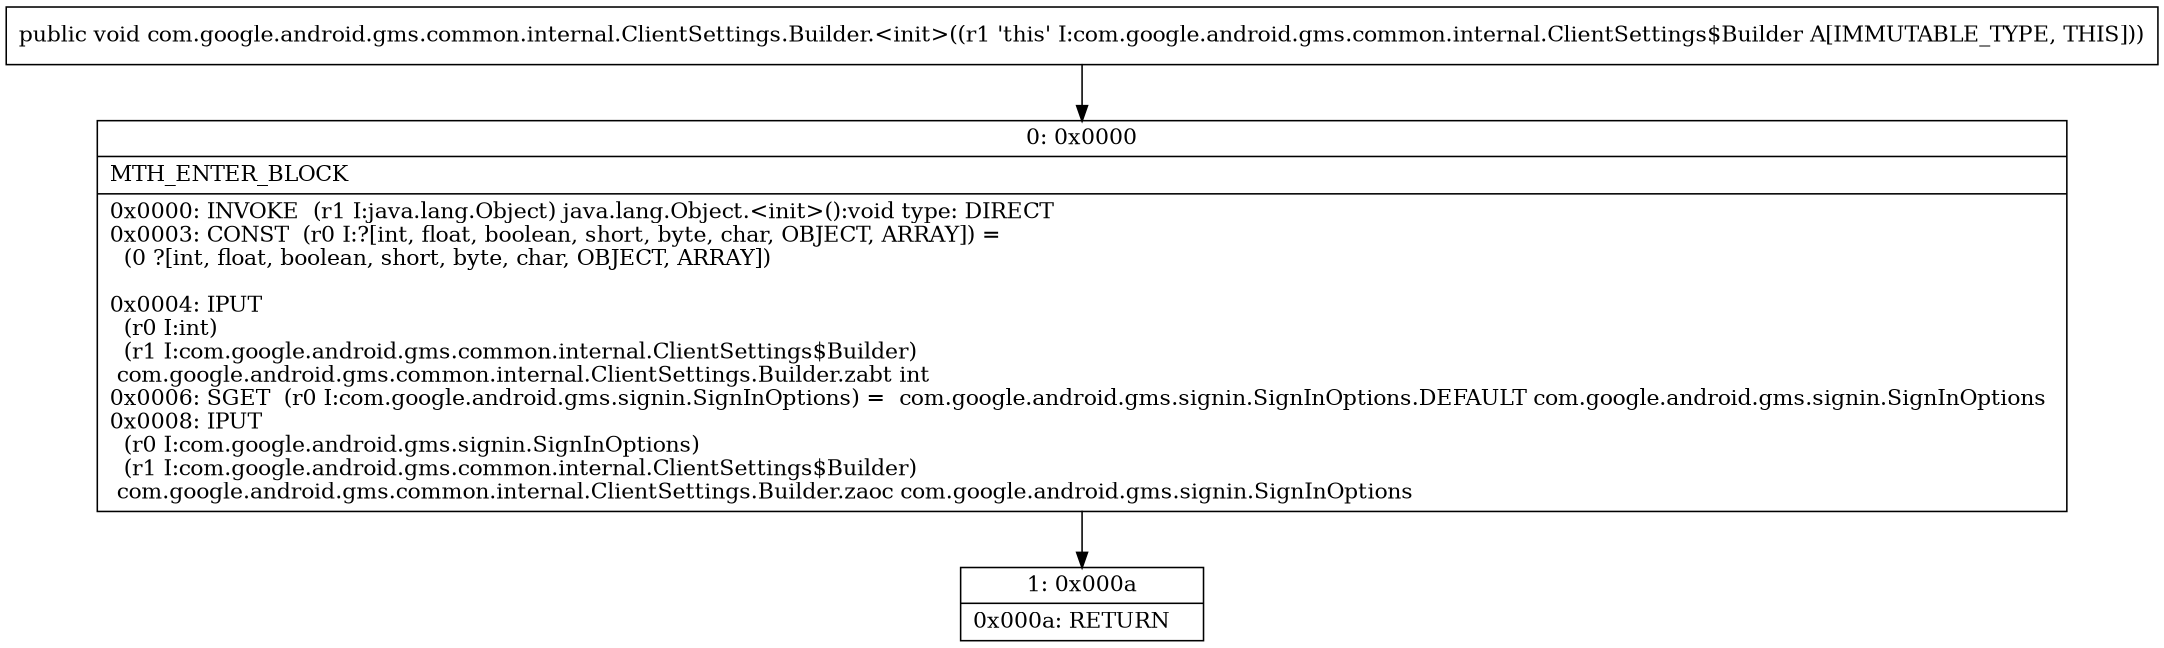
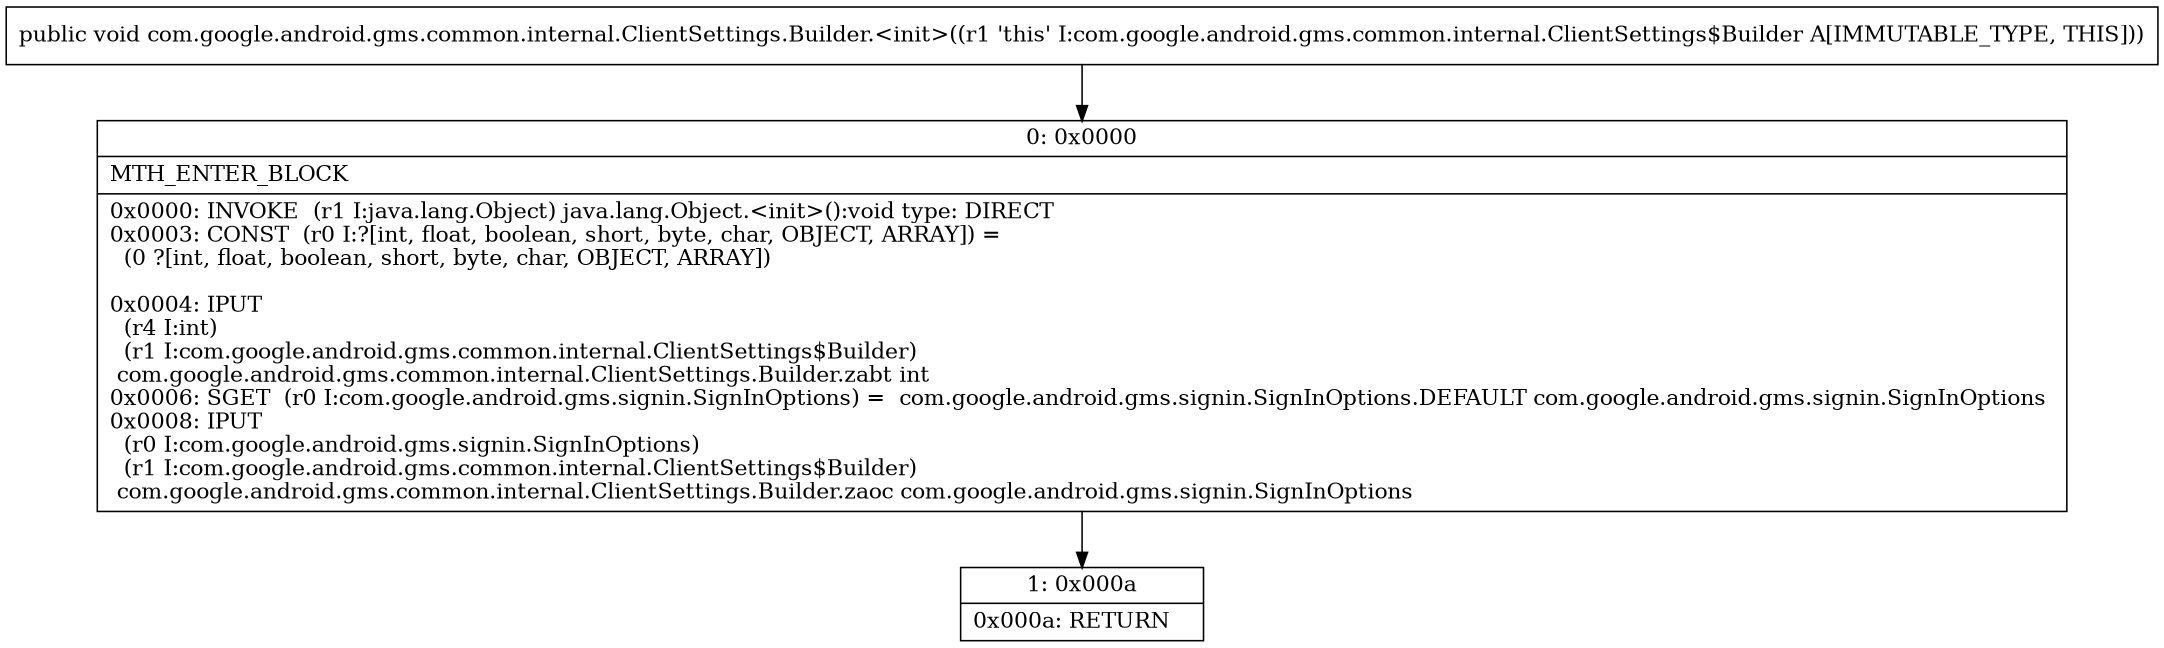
node "0: 0x0000": text "(r0 I:int)" -> "(r4 I:int)"
